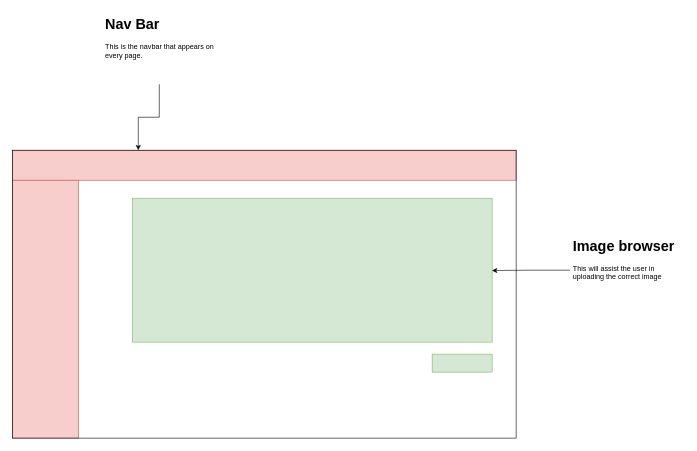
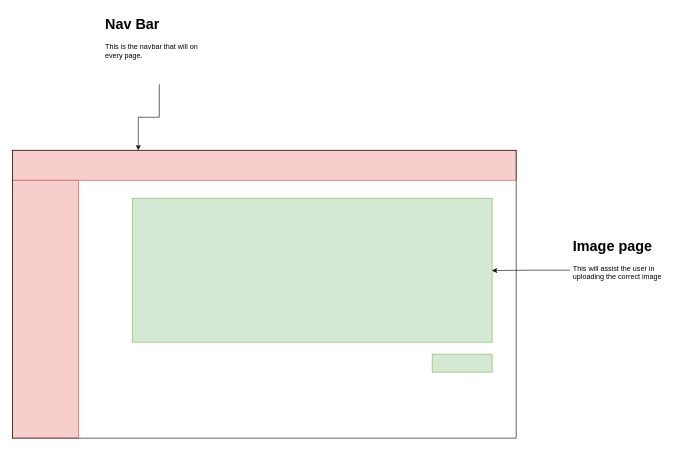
node "Nav Bar This is the navbar that appears on every page.": label "Nav Bar This is the navbar that appears on every page." -> "Nav Bar This is the navbar that will on every page."
node "Image browser This will assist the user in uploading the correct image": label "Image browser This will assist the user in uploading the correct image" -> "Image page This will assist the user in uploading the correct image"
